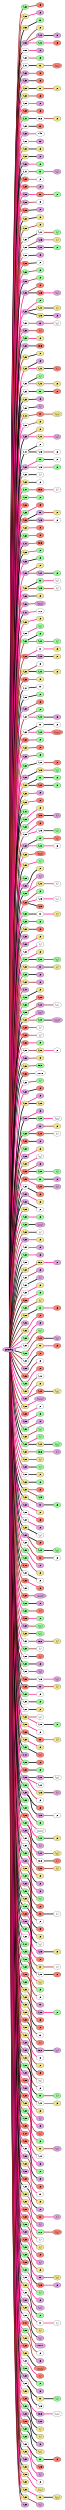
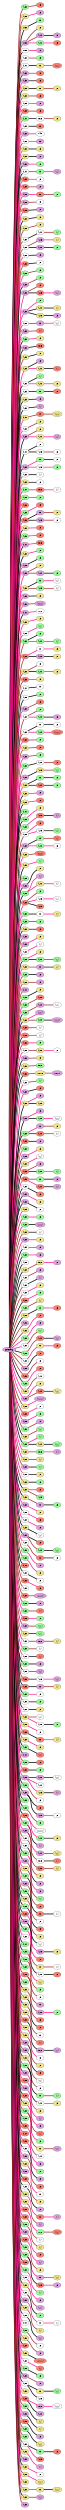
node "107:0": fillcolor white -> khaki
node "Z U": fillcolor salmon -> white
edge "Z U" -- "107:1": now "107:0" -- "107:1"
